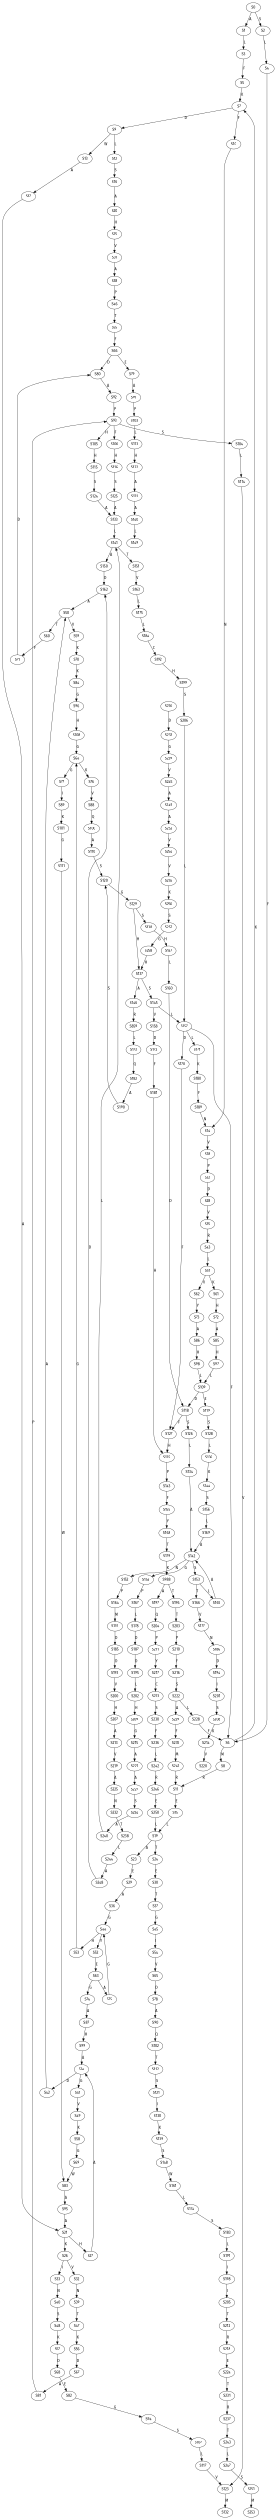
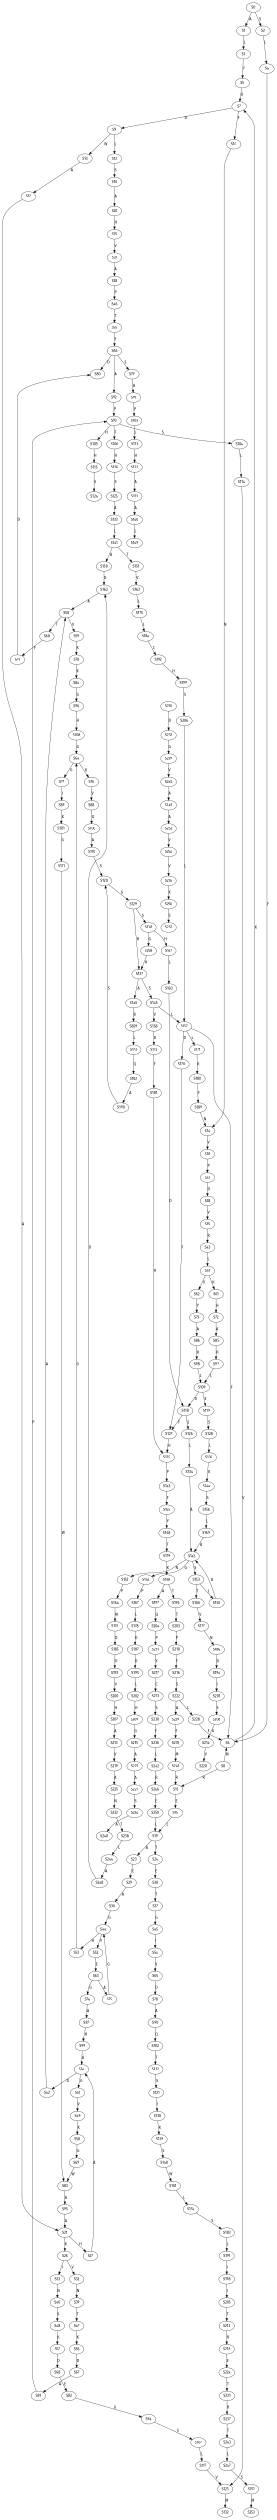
edge "S80" -> "S92": now "S66" -> "S92"
edge "S124" -> "S133": removed, label "A"
edge "S257" -> "S258": now "S138" -> "S258"
edge "S240" -> "S141": removed, label "L"
node "S988": label "S988" -> "S188"
edge "S6" -> "S8": reversed
